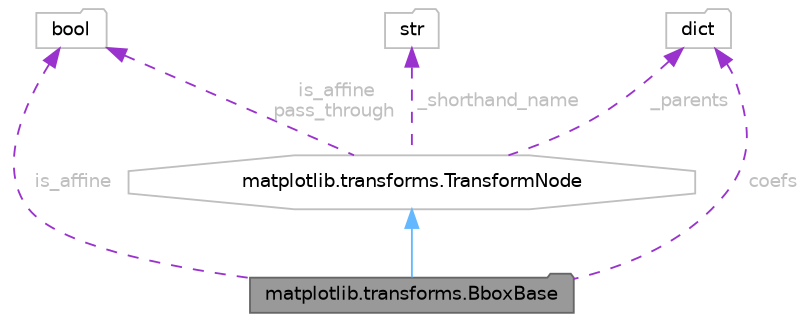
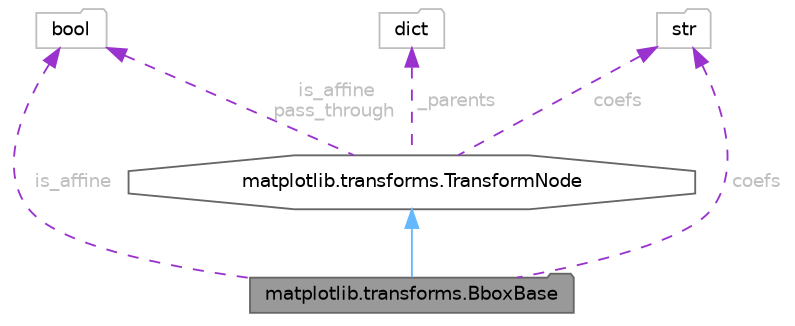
edge "matplotlib.transforms.TransformNode" -> "str": label " _shorthand_name" -> " coefs"
node "matplotlib.transforms.TransformNode": color grey75 -> gray40
edge "matplotlib.transforms.BboxBase" -> "dict": now "matplotlib.transforms.BboxBase" -> "str"
